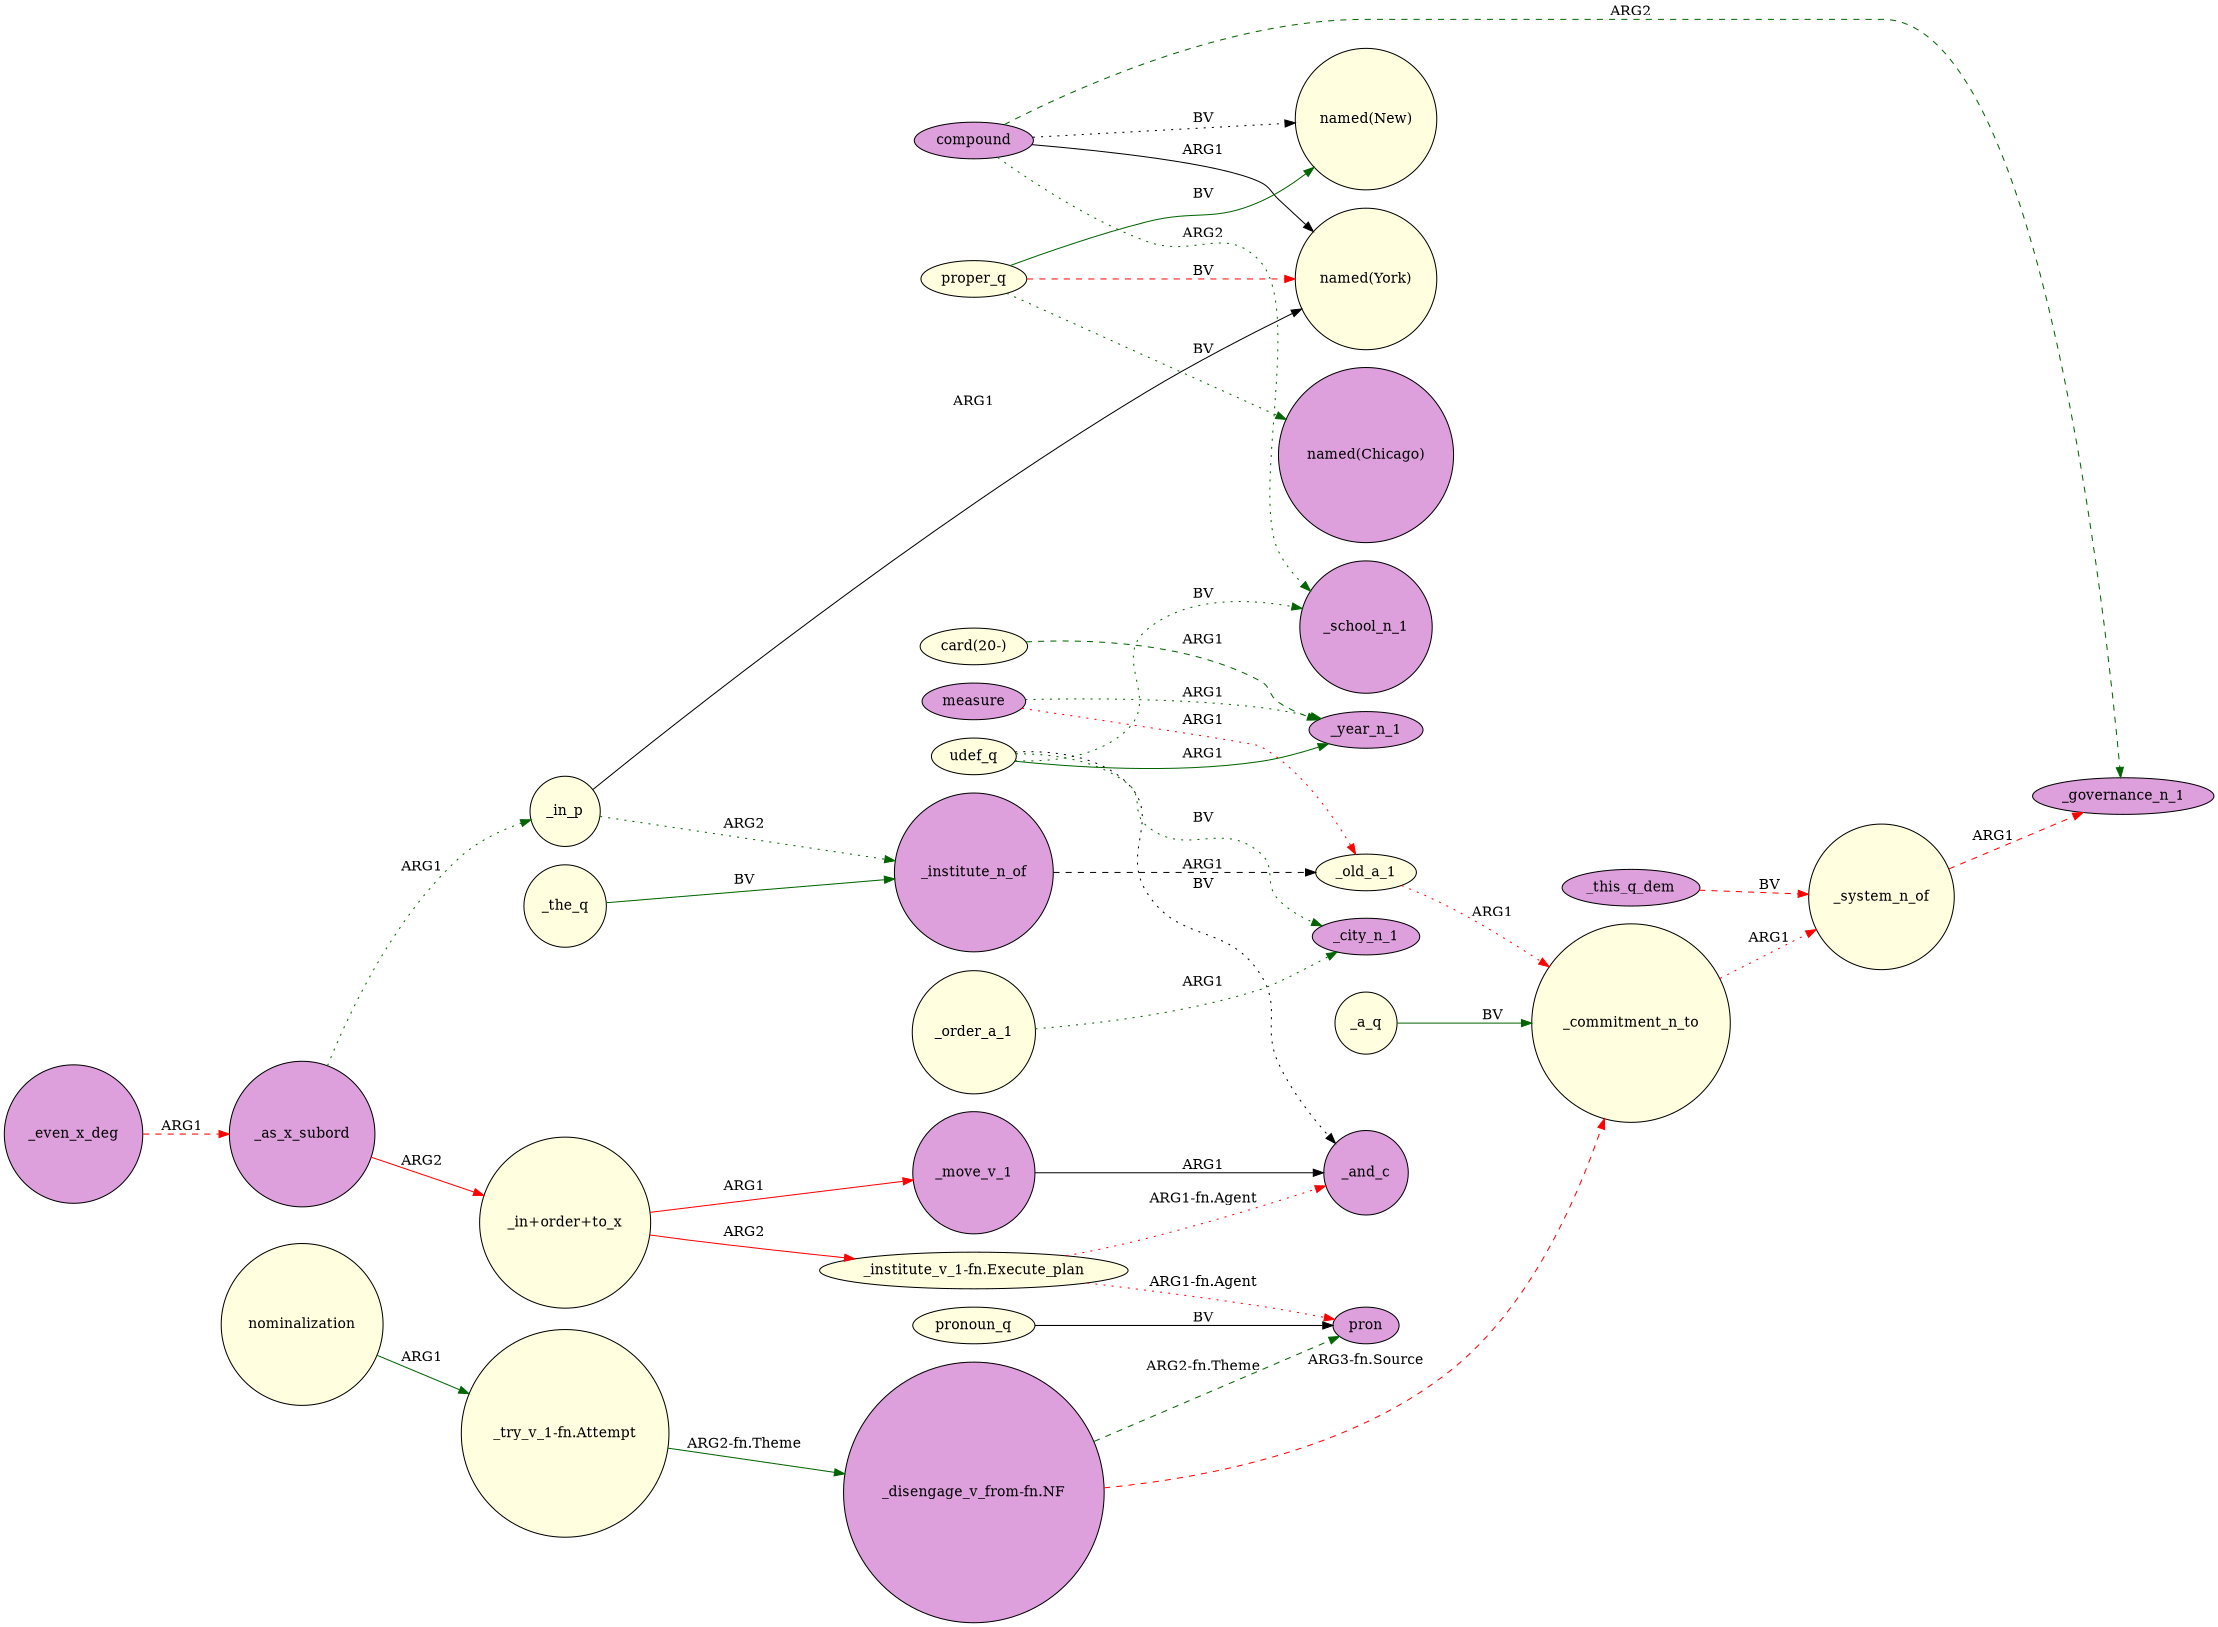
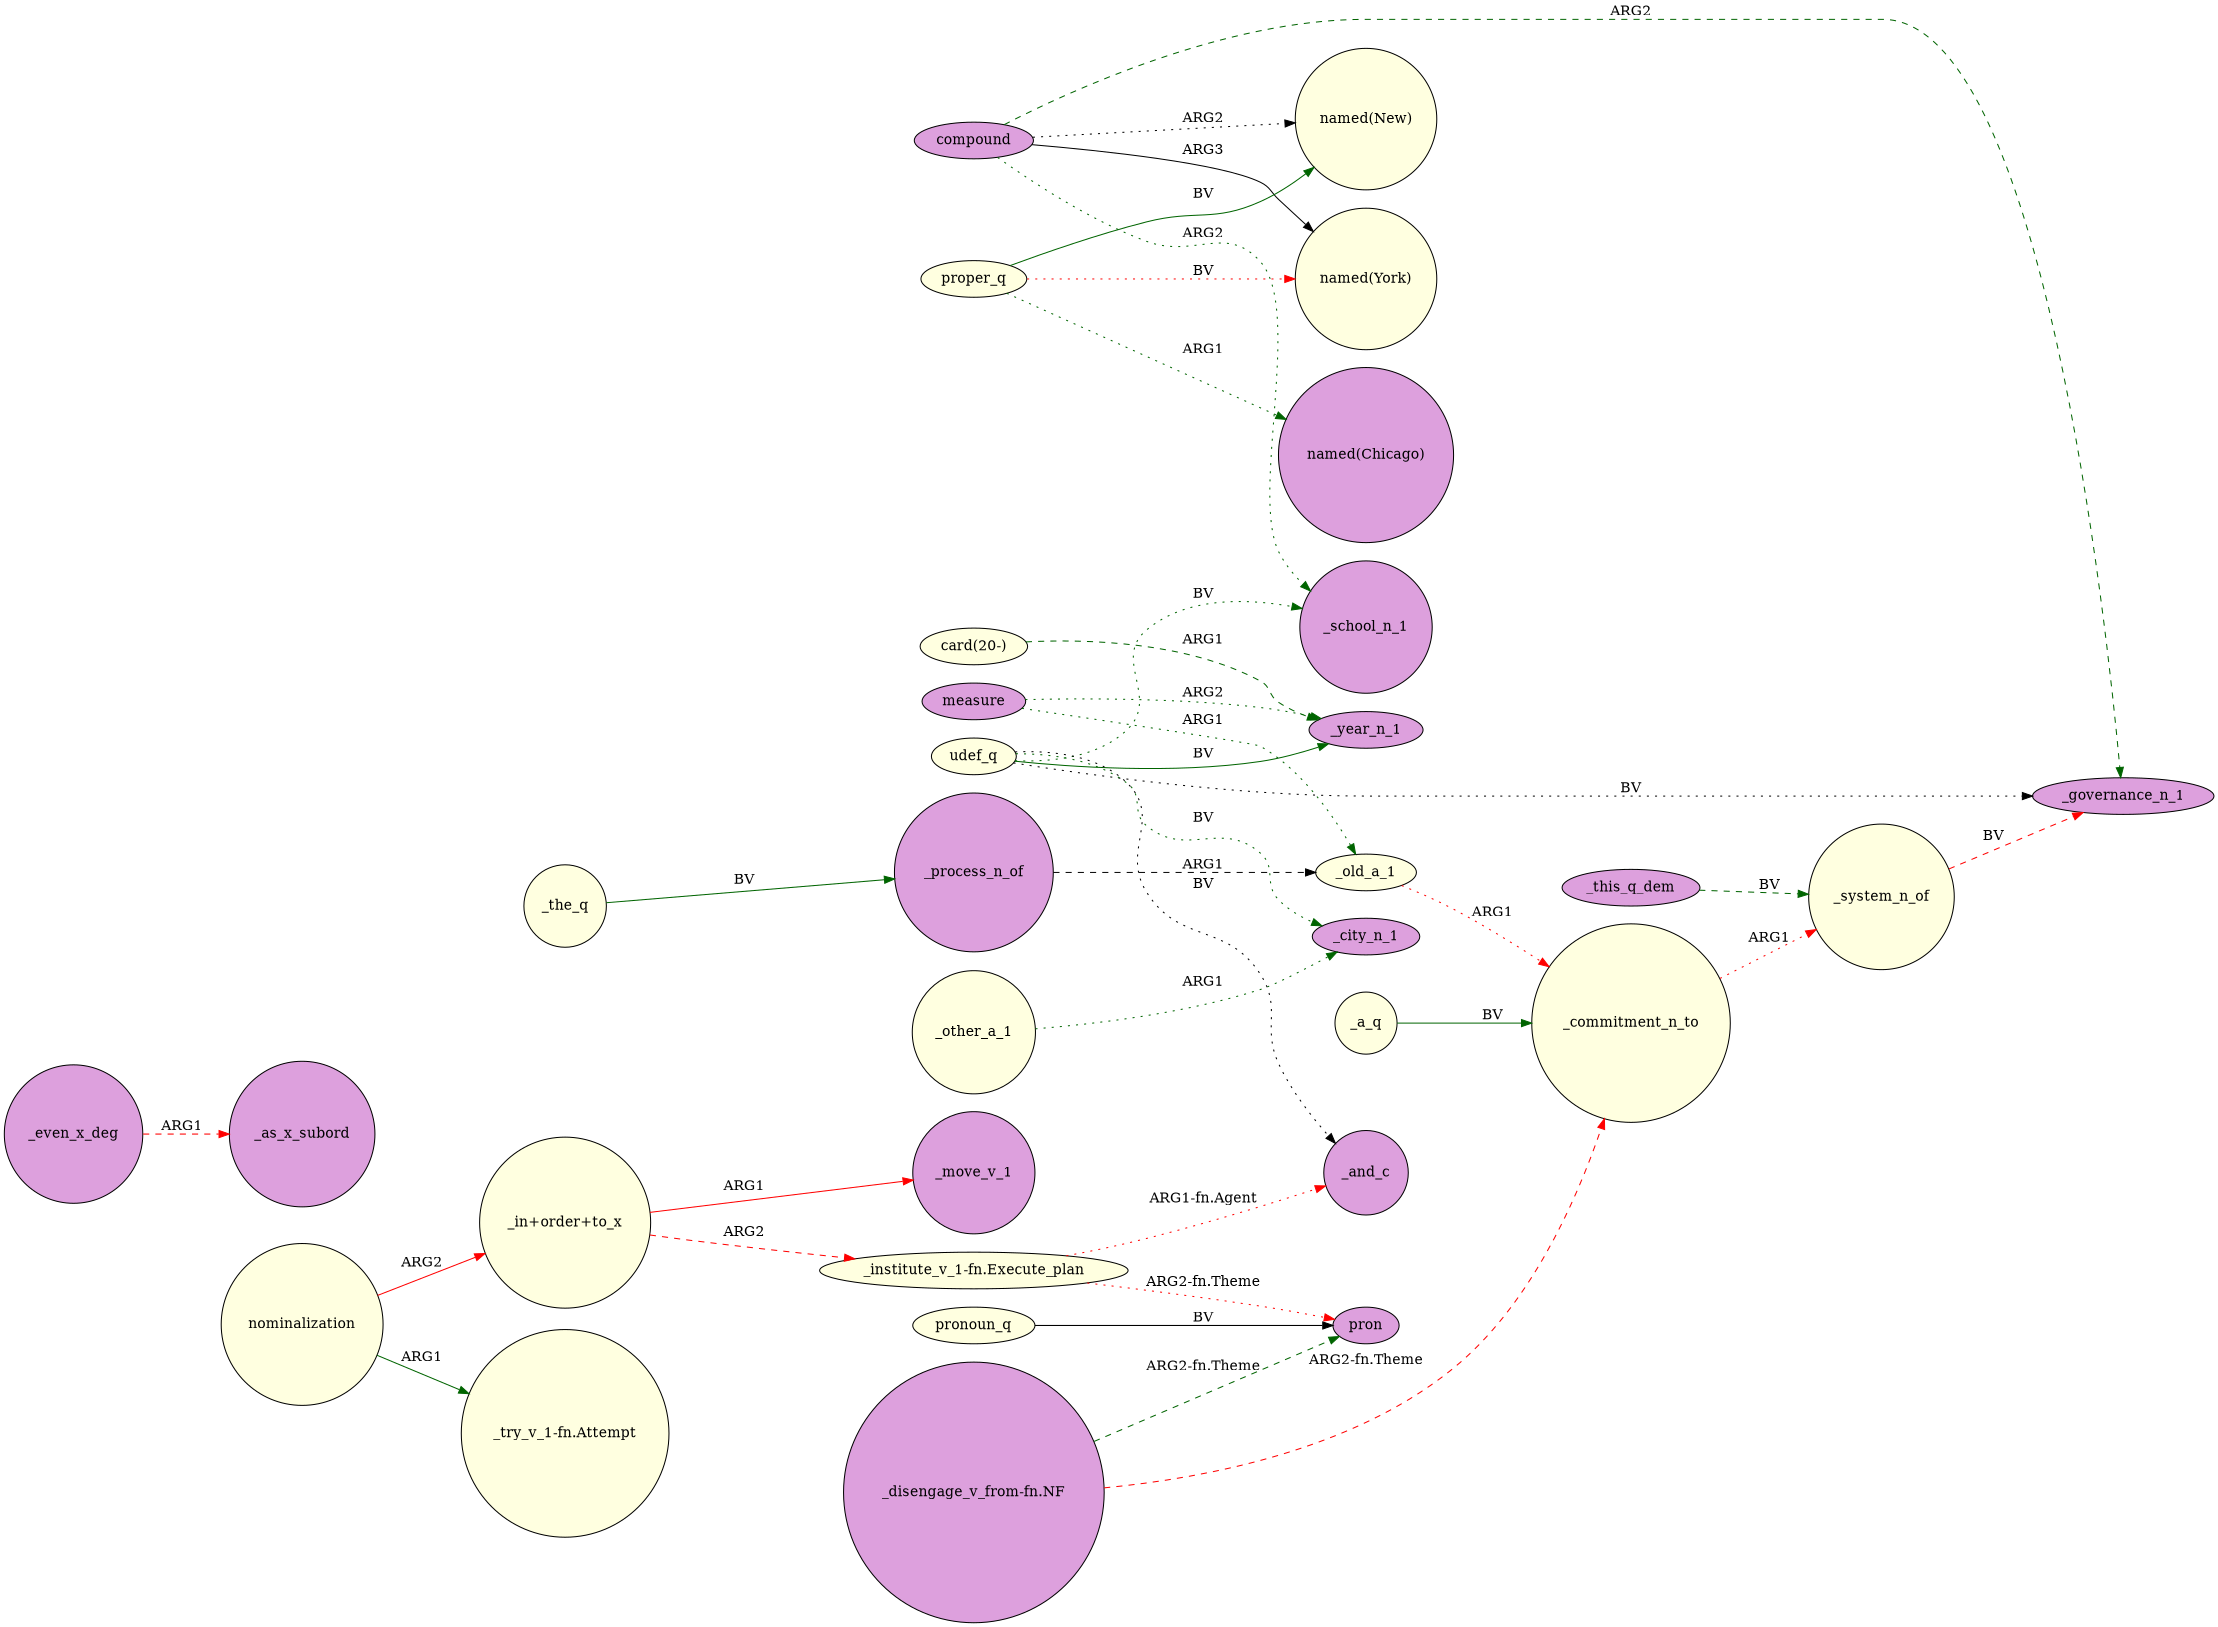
edge "compound" -> "named(New)": label "BV" -> "ARG2"
edge "compound" -> "named(York)": label "ARG1" -> "ARG3"
edge "proper_q" -> "named(York)": style dashed -> dotted
edge "proper_q" -> "named(Chicago)": label "BV" -> "ARG1"
edge "measure" -> "_year_n_1": label "ARG1" -> "ARG2"
edge "measure" -> "_old_a_1": color red -> darkgreen
edge "udef_q" -> "_year_n_1": label "ARG1" -> "BV"
edge "udef_q" -> "_governance_n_1": added, label "BV"
node "_in_p": removed
edge "_system_n_of" -> "_governance_n_1": label "ARG1" -> "BV"
node "_institute_n_of": label "_institute_n_of" -> "_process_n_of"
edge "_this_q_dem" -> "_system_n_of": color red -> darkgreen
node "_order_a_1": label "_order_a_1" -> "_other_a_1"
edge "_move_v_1" -> "_and_c": removed, label "ARG1"
edge "_as_x_subord" -> "_in+order+to_x": now "nominalization" -> "_in+order+to_x"
edge "_in+order+to_x" -> "_institute_v_1-fn.Execute_plan": style solid -> dashed
edge "_institute_v_1-fn.Execute_plan" -> "pron": label "ARG1-fn.Agent" -> "ARG2-fn.Theme"
edge "_disengage_v_from-fn.NF" -> "_commitment_n_to": label "ARG3-fn.Source" -> "ARG2-fn.Theme"
edge "_try_v_1-fn.Attempt" -> "_disengage_v_from-fn.NF": removed, label "ARG2-fn.Theme"
